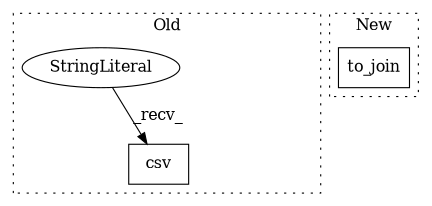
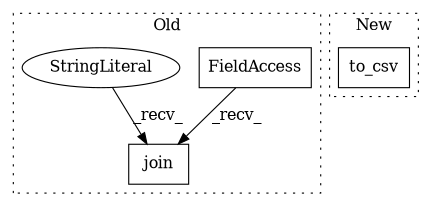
node "FieldAccess": added
node "to_join": label "to_join" -> "to_csv"
node "csv": label "csv" -> "join"
